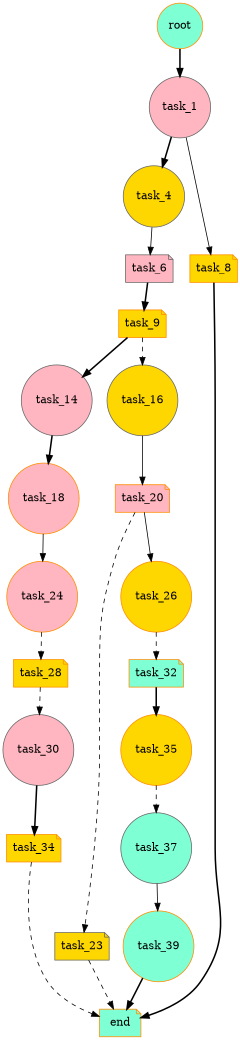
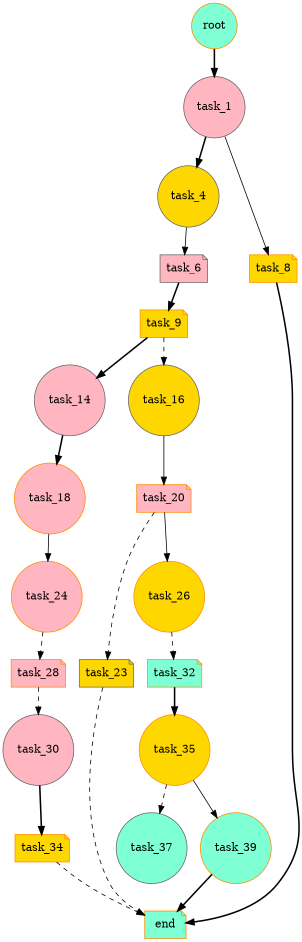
node "task_28": fillcolor gold -> lightpink
edge "task_37" -> "task_39": now "task_35" -> "task_39"
